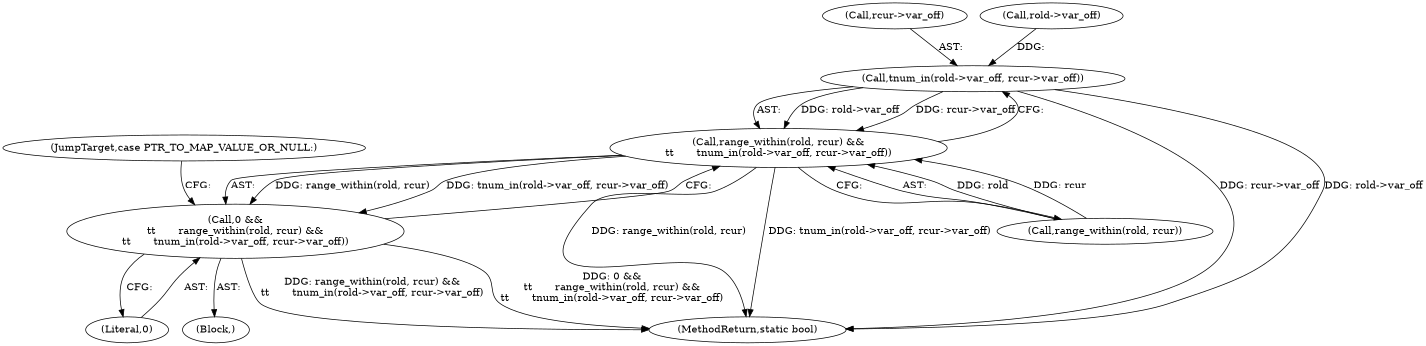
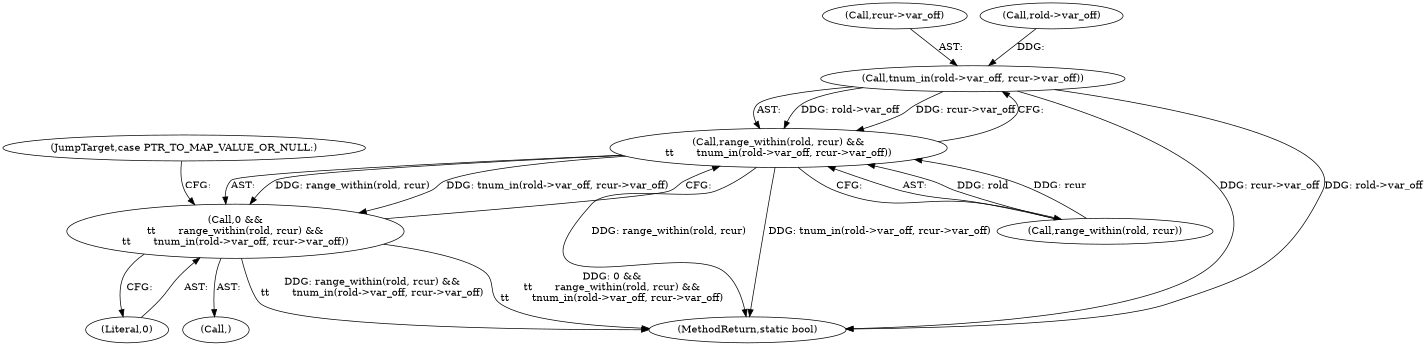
node "(Block,)": label "(Block,)" -> "(Call,)"
